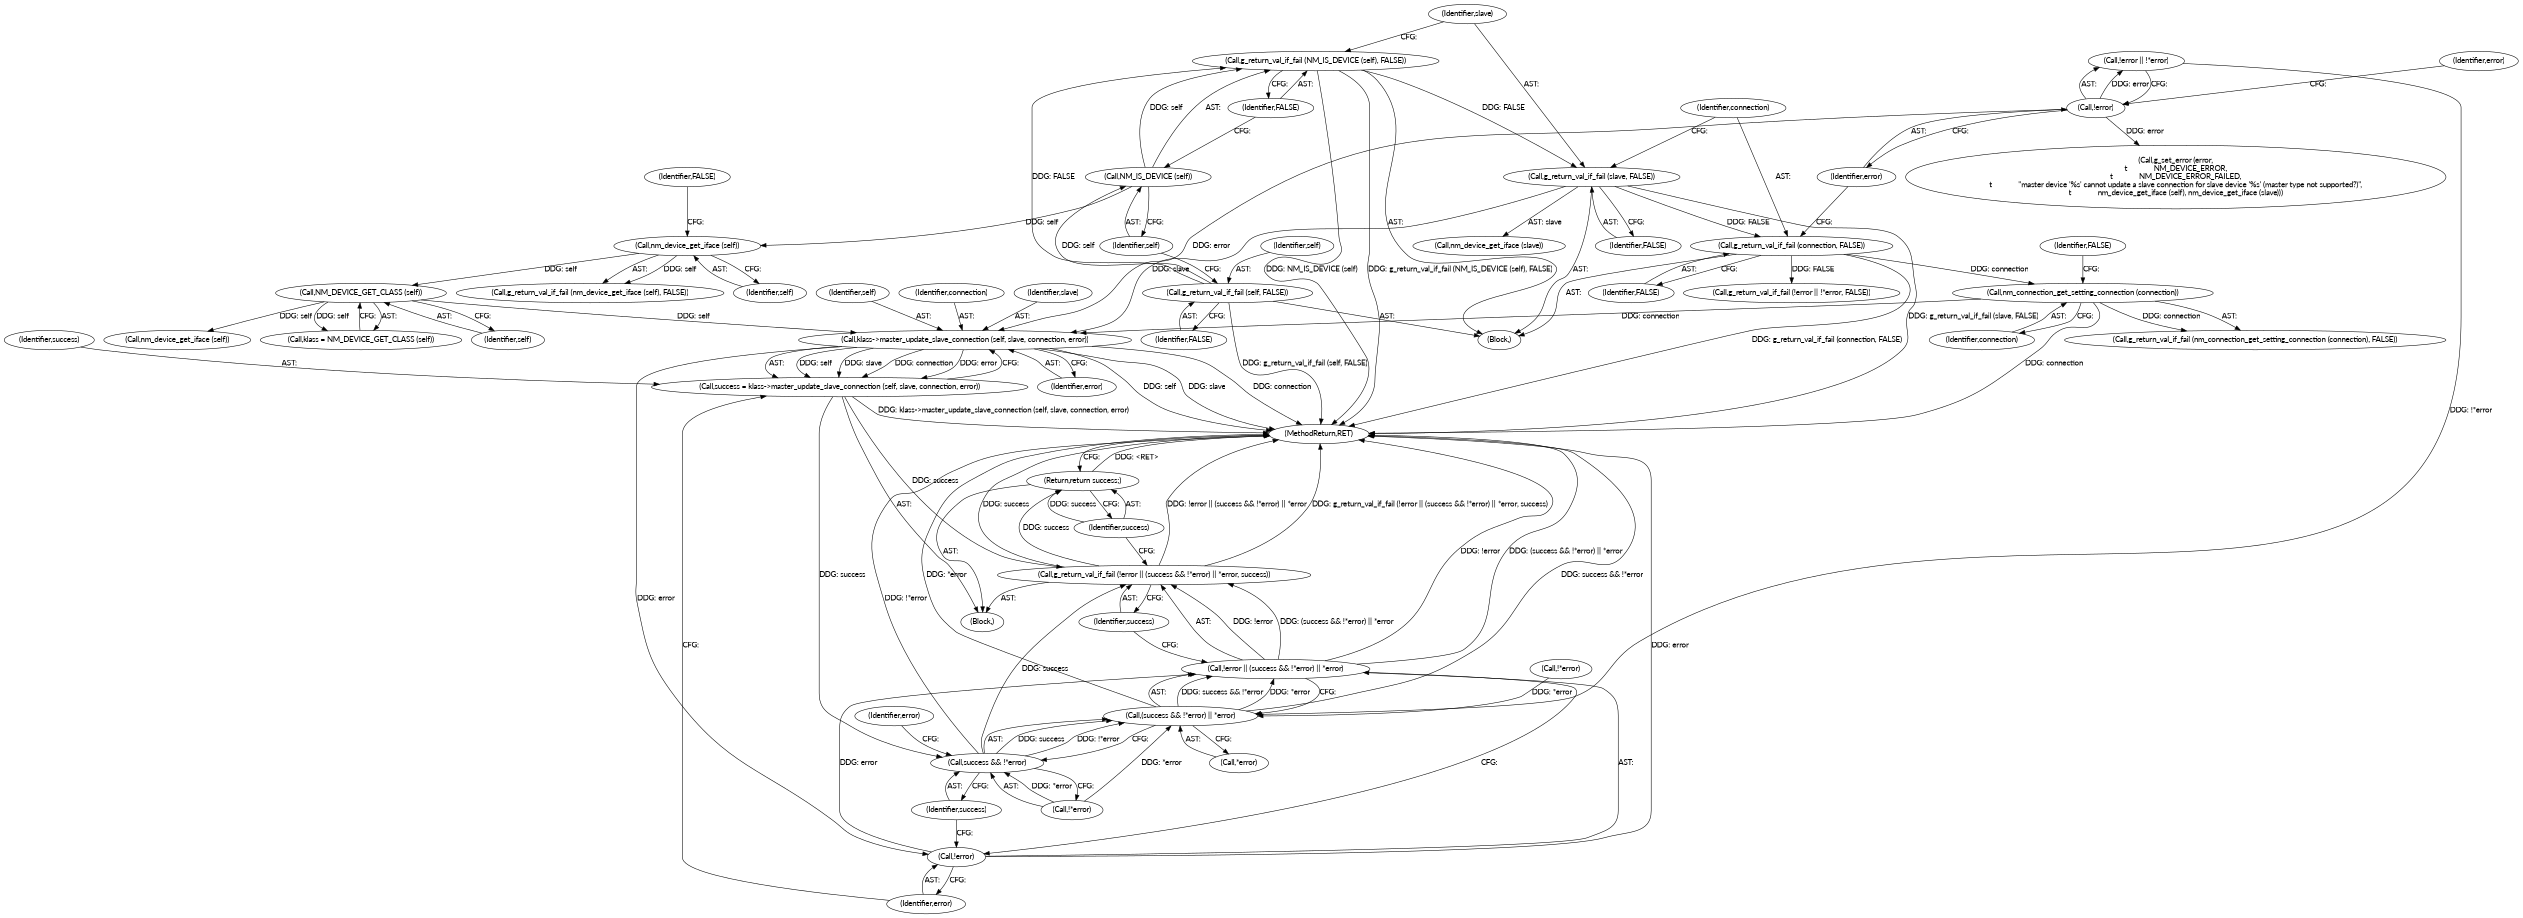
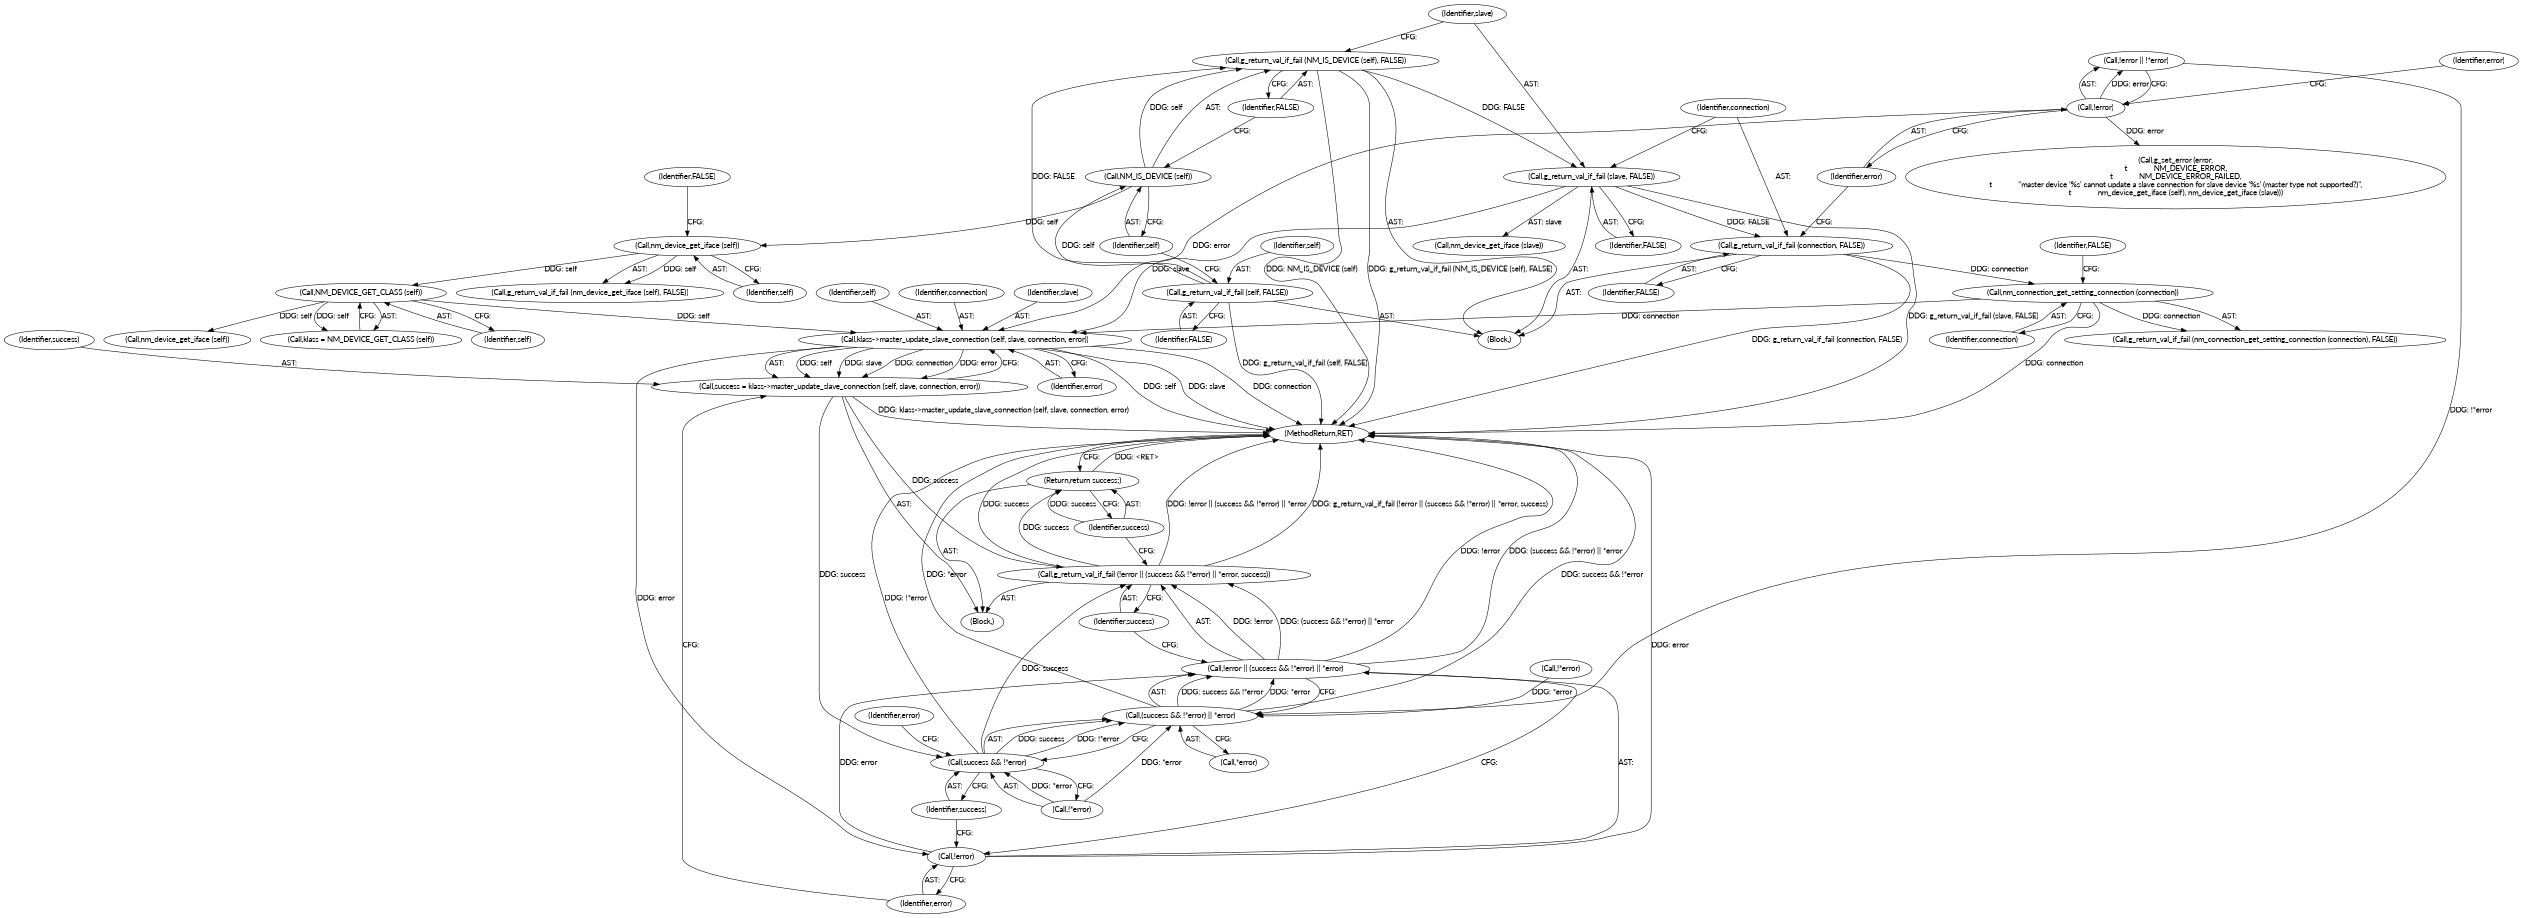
node "(Call,g_return_val_if_fail (!error || !*error, FALSE))": removed
